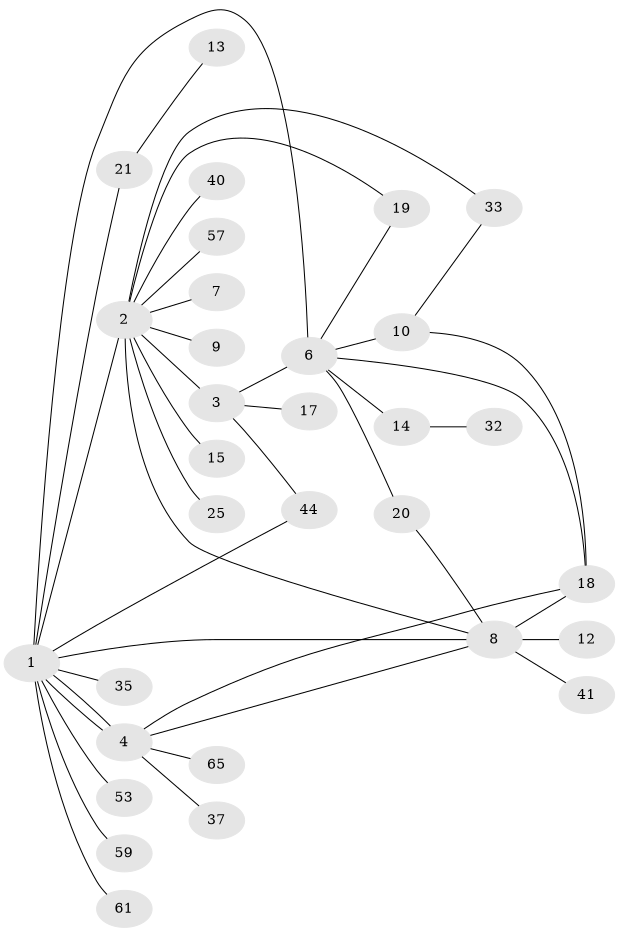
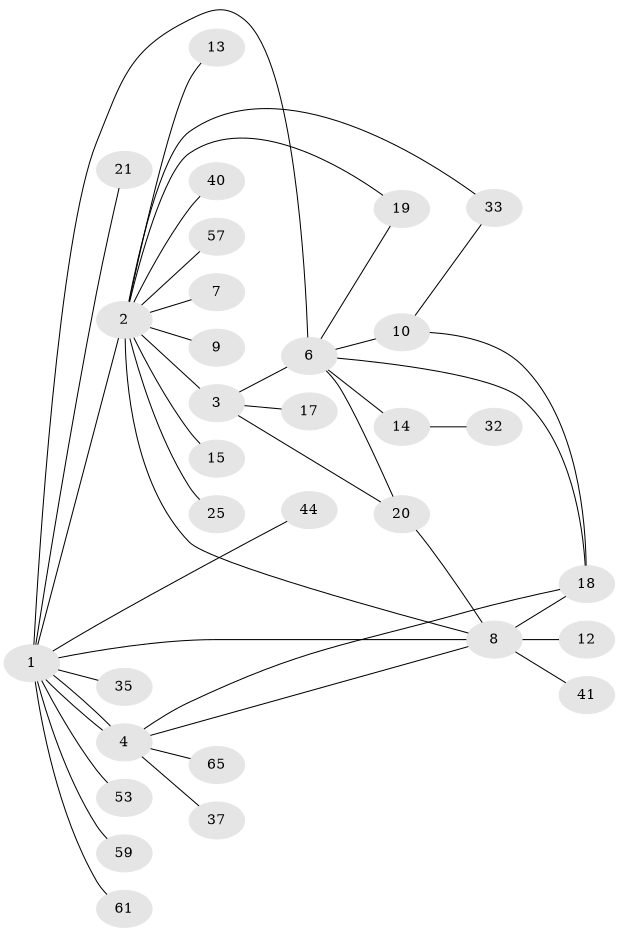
edge "13" -- "21": now "13" -- "2"
edge "3" -- "44": now "3" -- "20"
